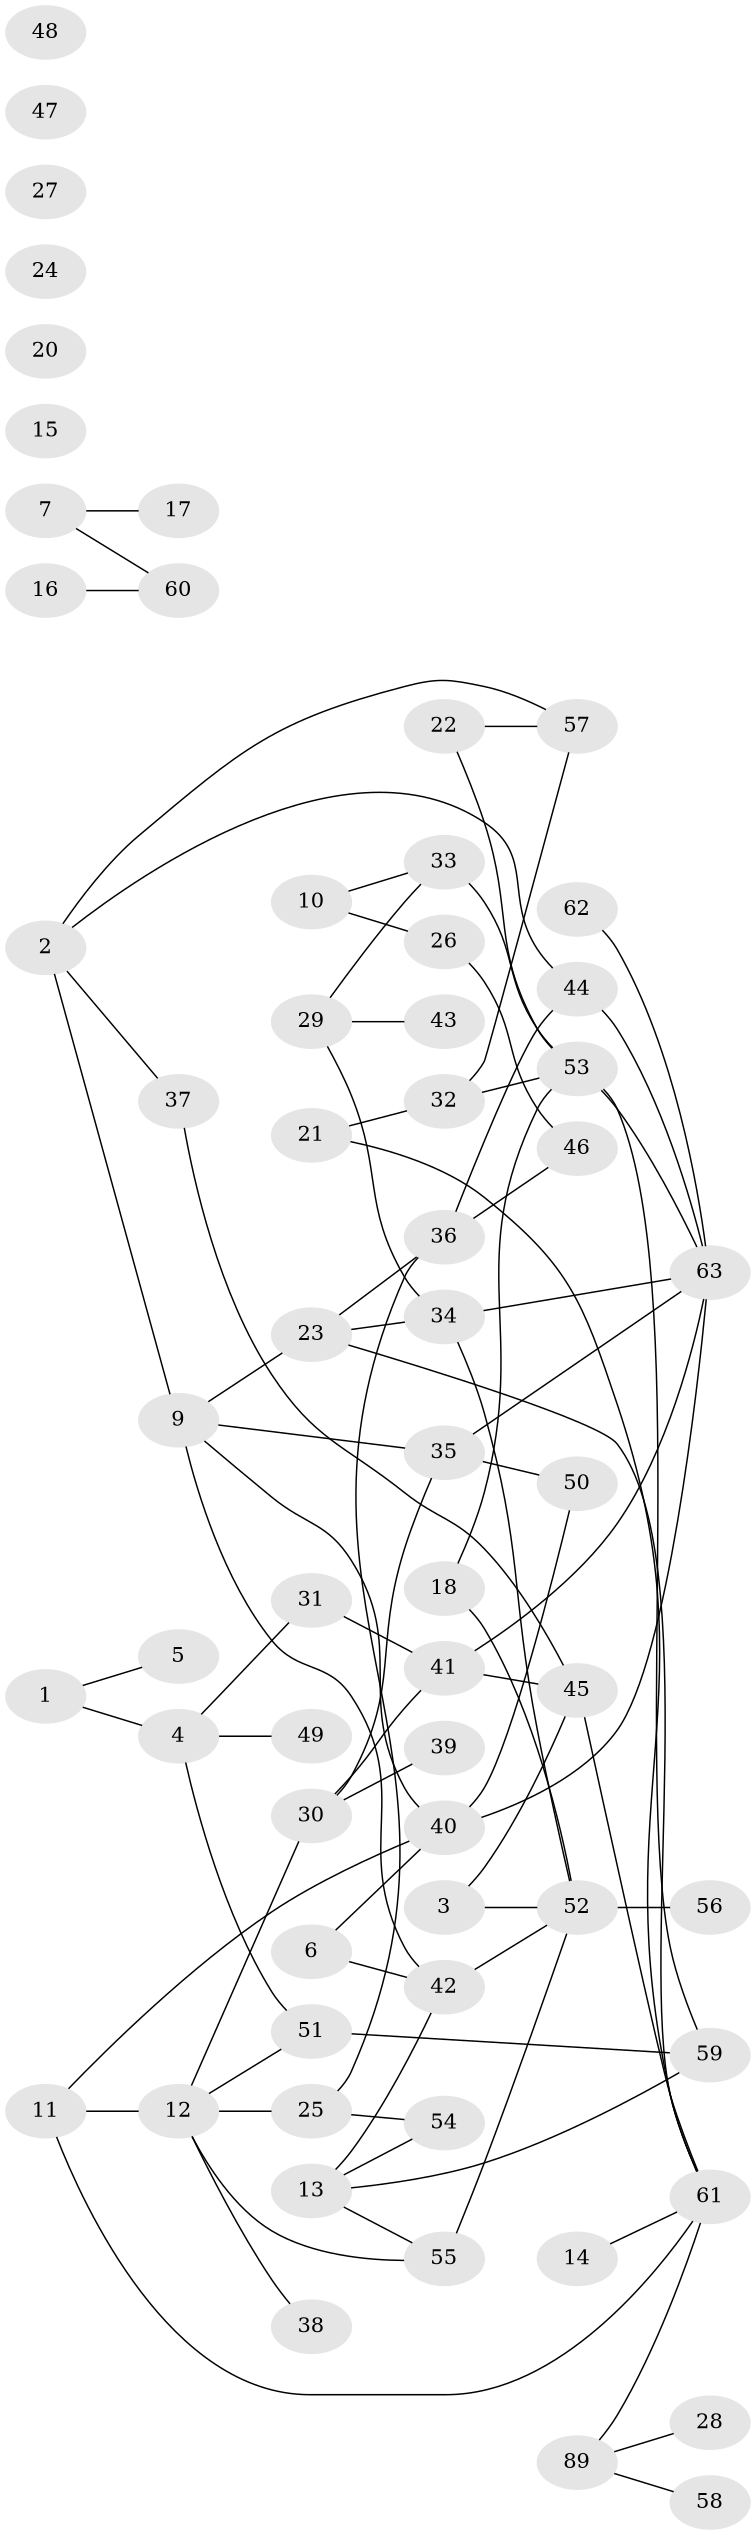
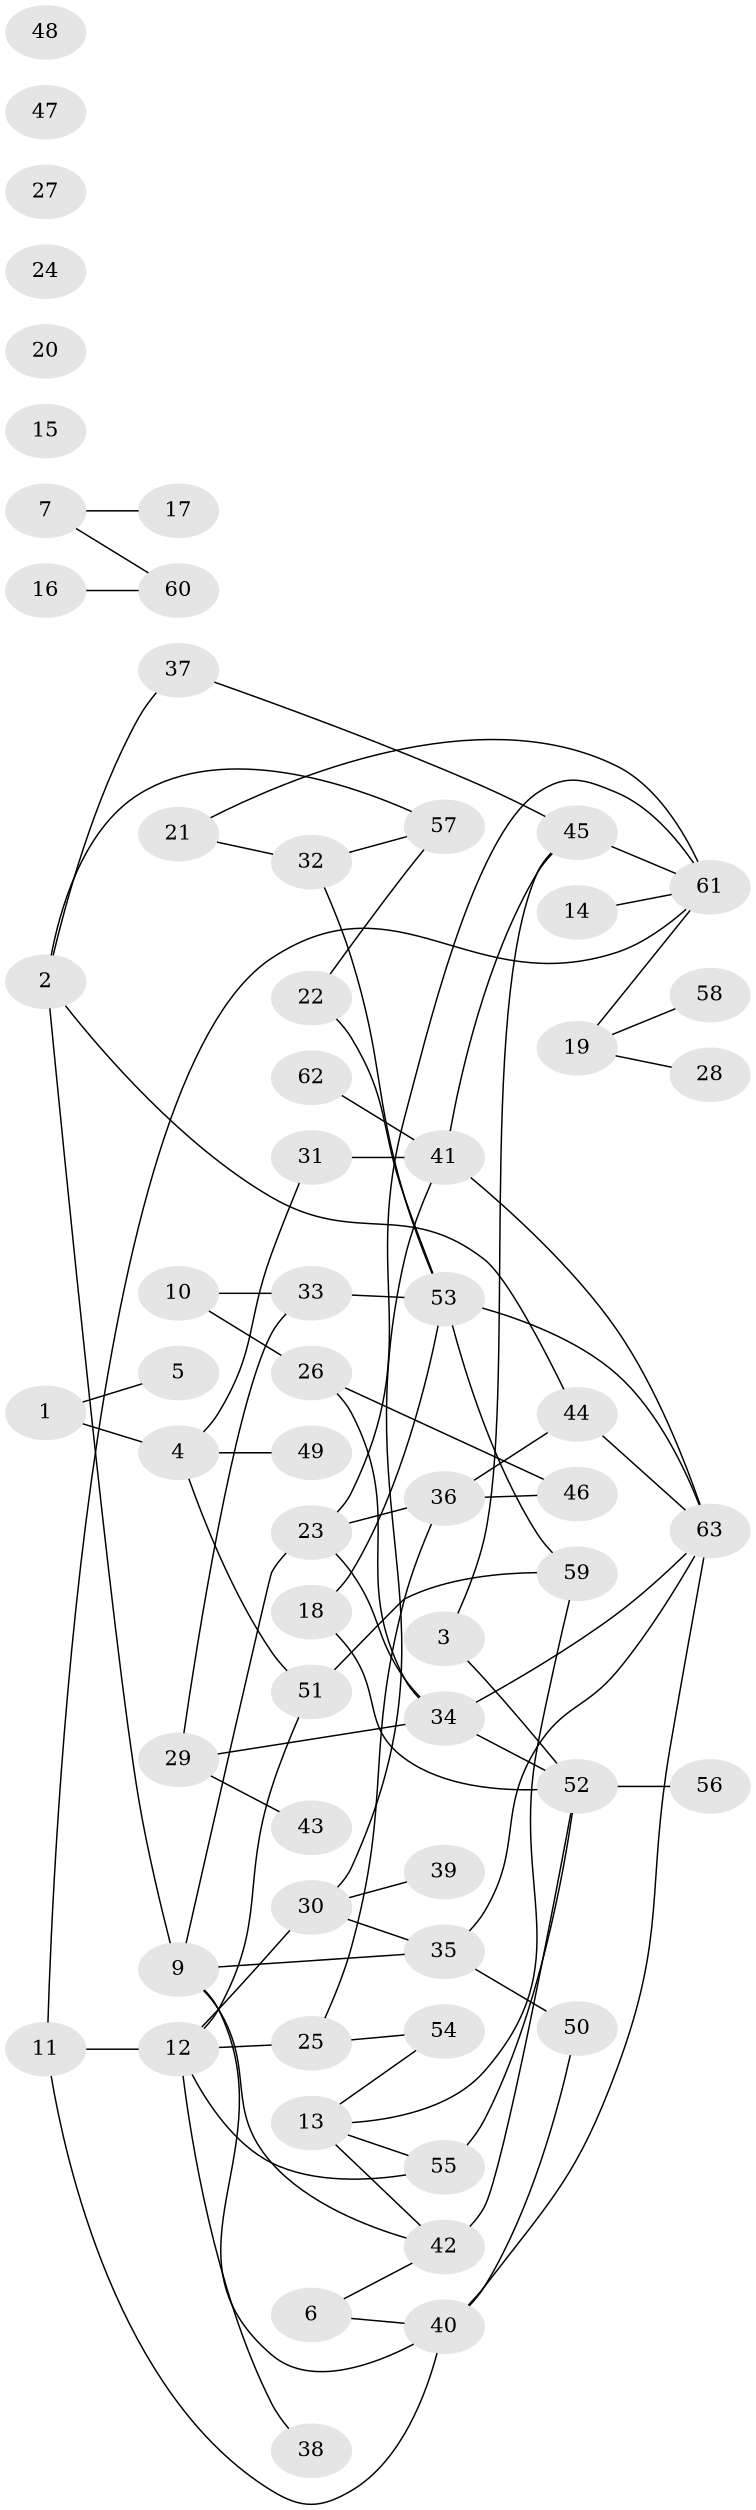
edge "62" -- "63": now "62" -- "41"
edge "26" -- "34": added
node "89": label "89" -> "19"
